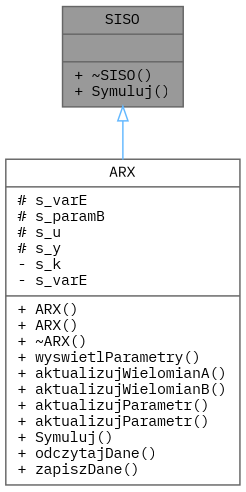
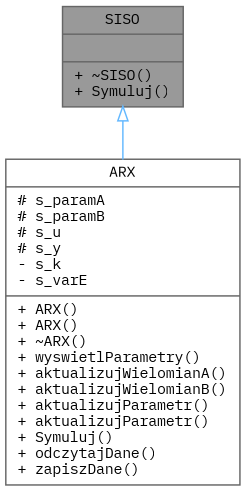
node "ARX": text "# s_varE" -> "# s_paramA"
